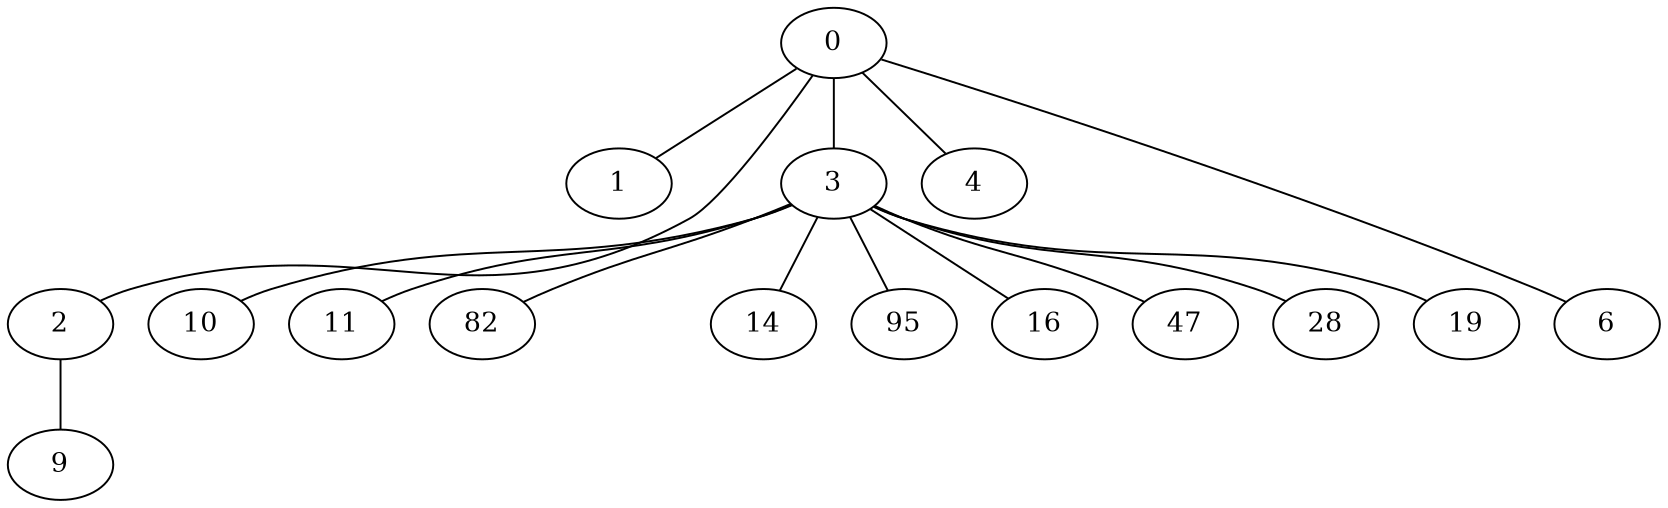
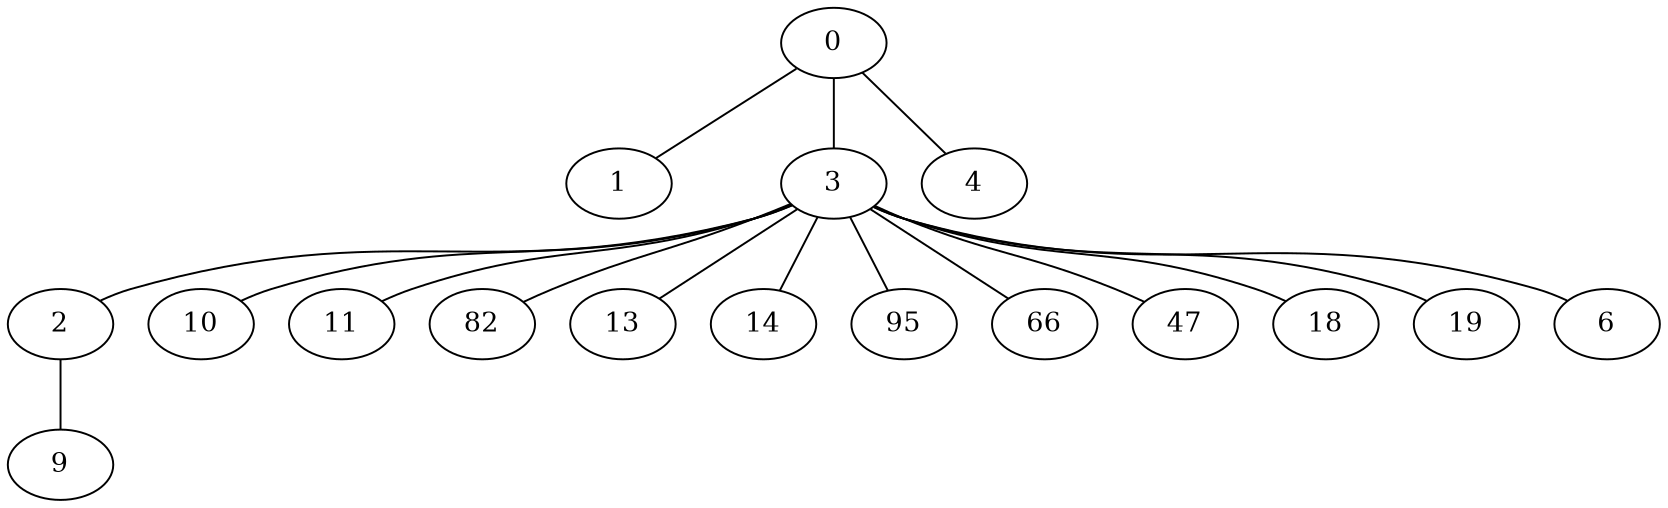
edge "0" -- "6": now "3" -- "6"
edge "0" -- "2": now "3" -- "2"
node "13": added
node "16": label "16" -> "66"
node "28": label "28" -> "18"
